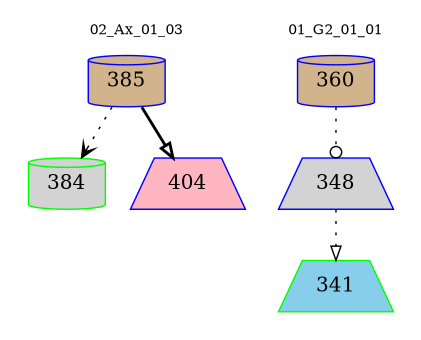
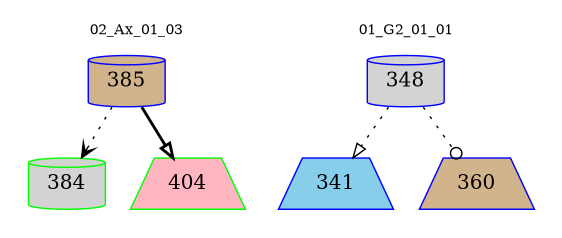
node "360": shape cylinder -> trapezium
edge "360" -> "348": reversed
node "404": color blue -> green
node "348": shape trapezium -> cylinder
node "341": color green -> blue
